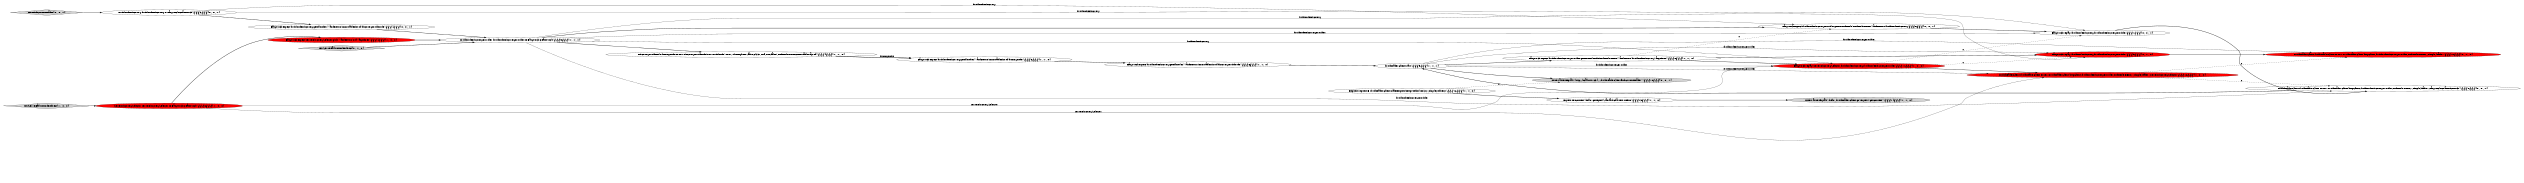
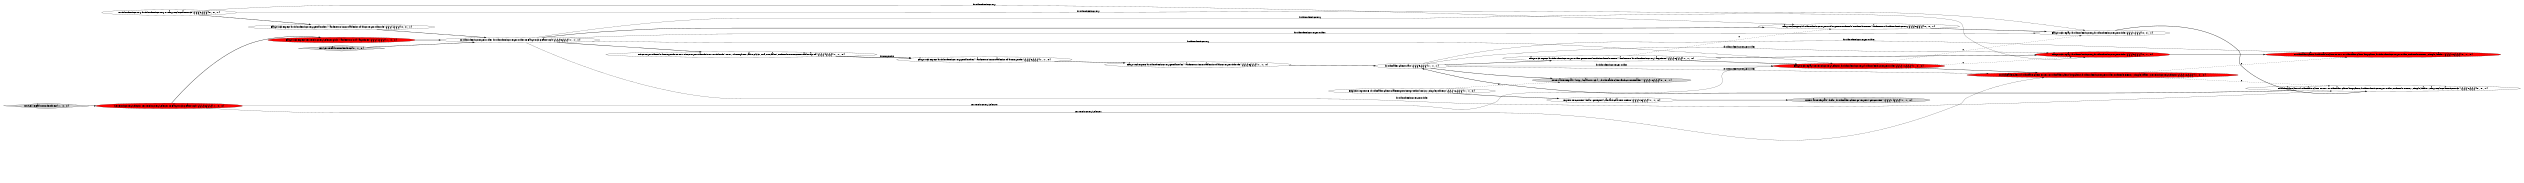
node "testFindCurrentLeader['0', '0', '1']": removed
